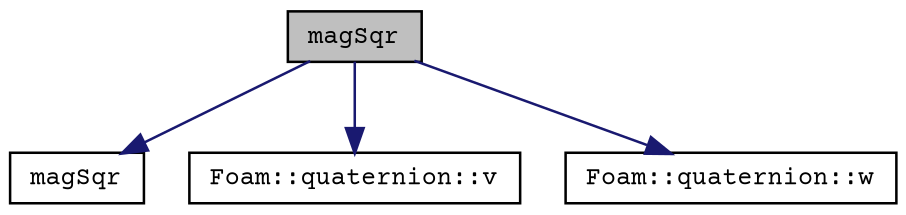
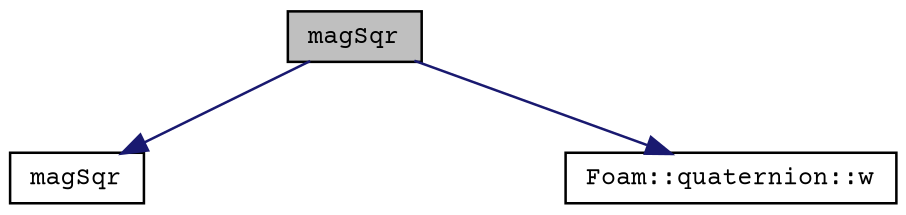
node "Foam::quaternion::v": removed
